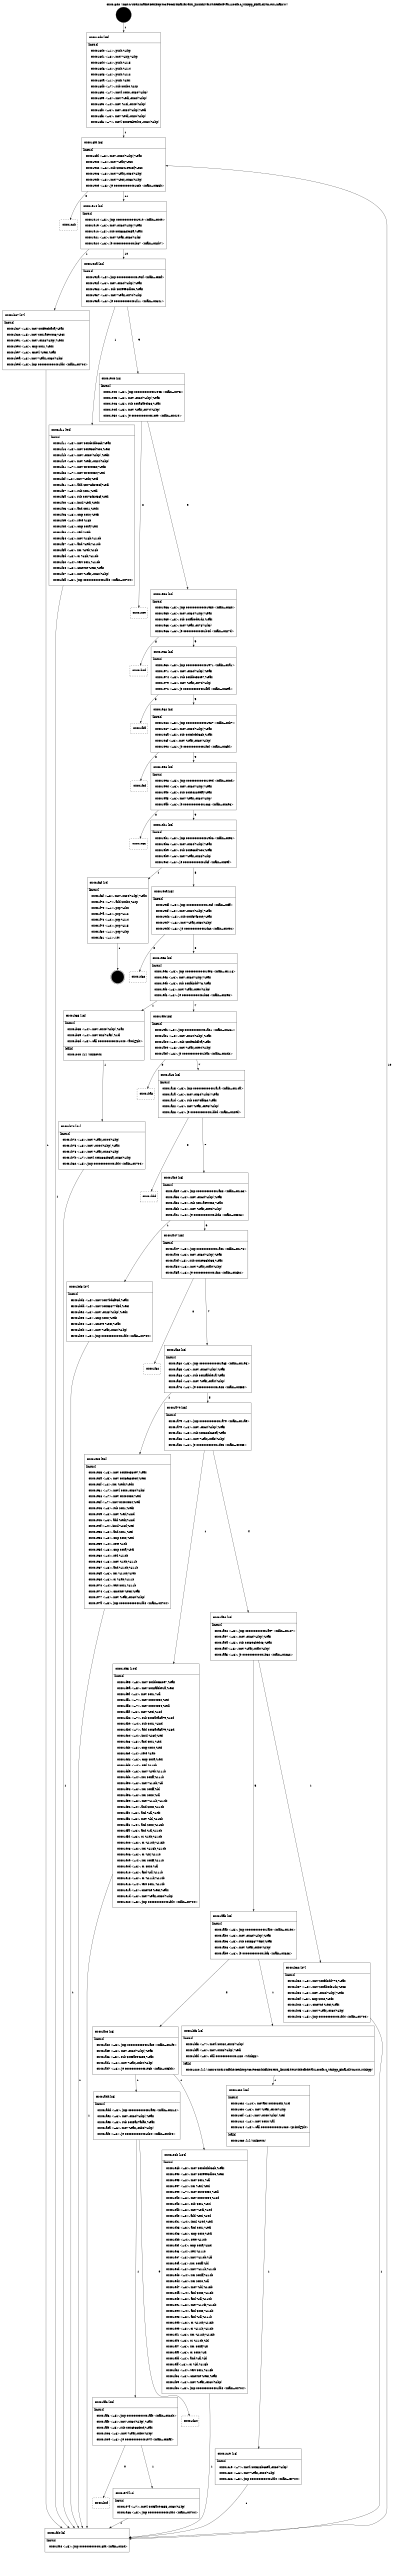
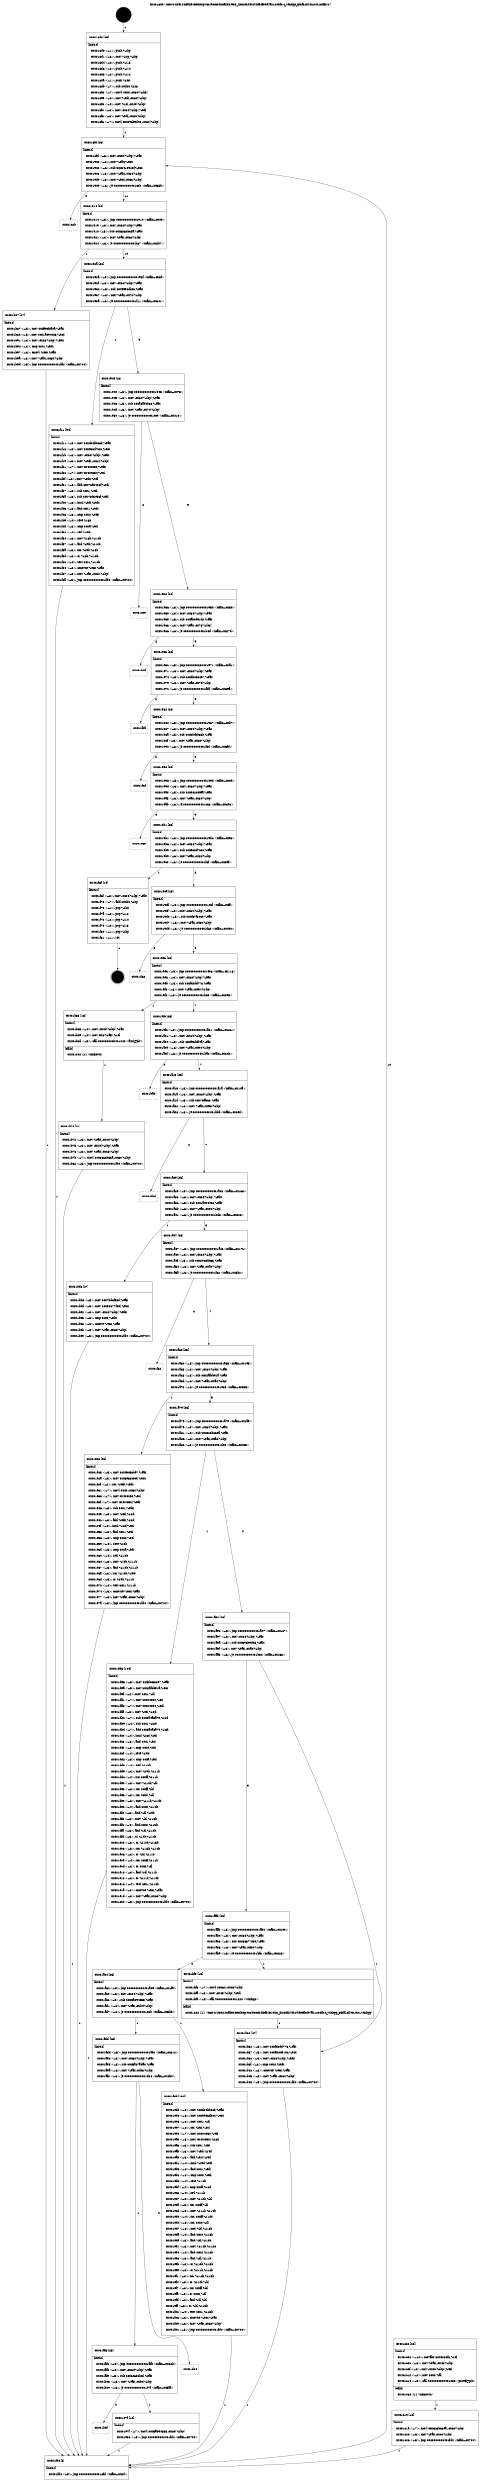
edge "0x401bf3 [15]" -> "0x401c02 [23]": now "0x401bf3 [15]" -> "0x401b32 [27]"
